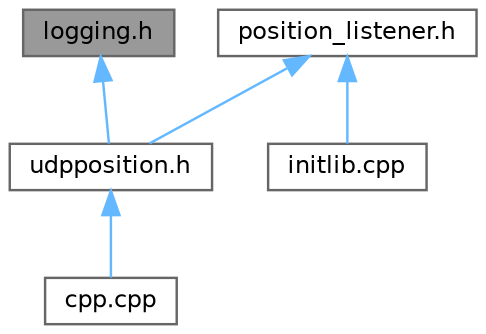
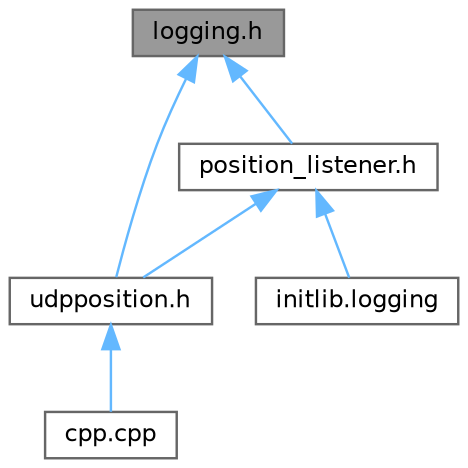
edge "position_listener.h" -> "logging.h": added
node "initlib.cpp": label "initlib.cpp" -> "initlib.logging"
